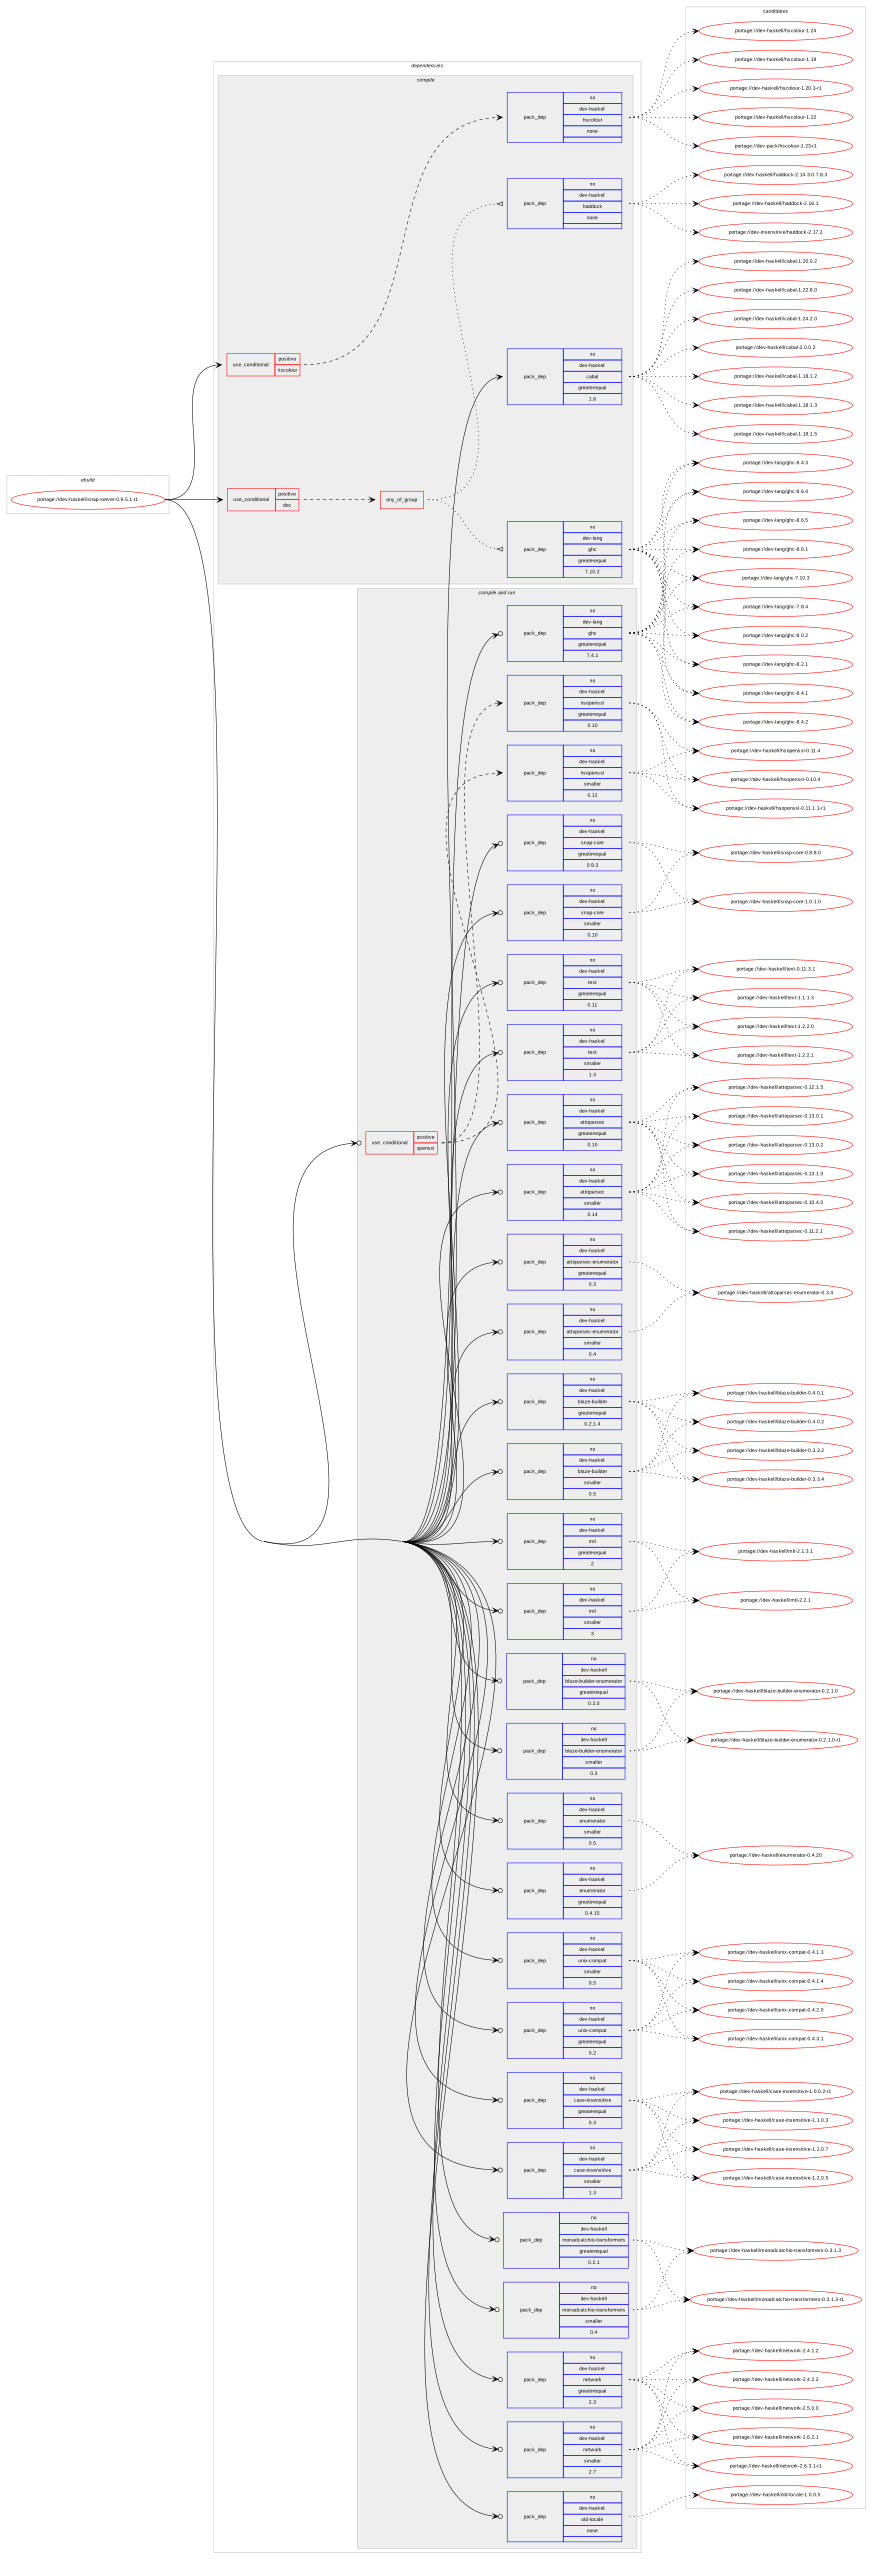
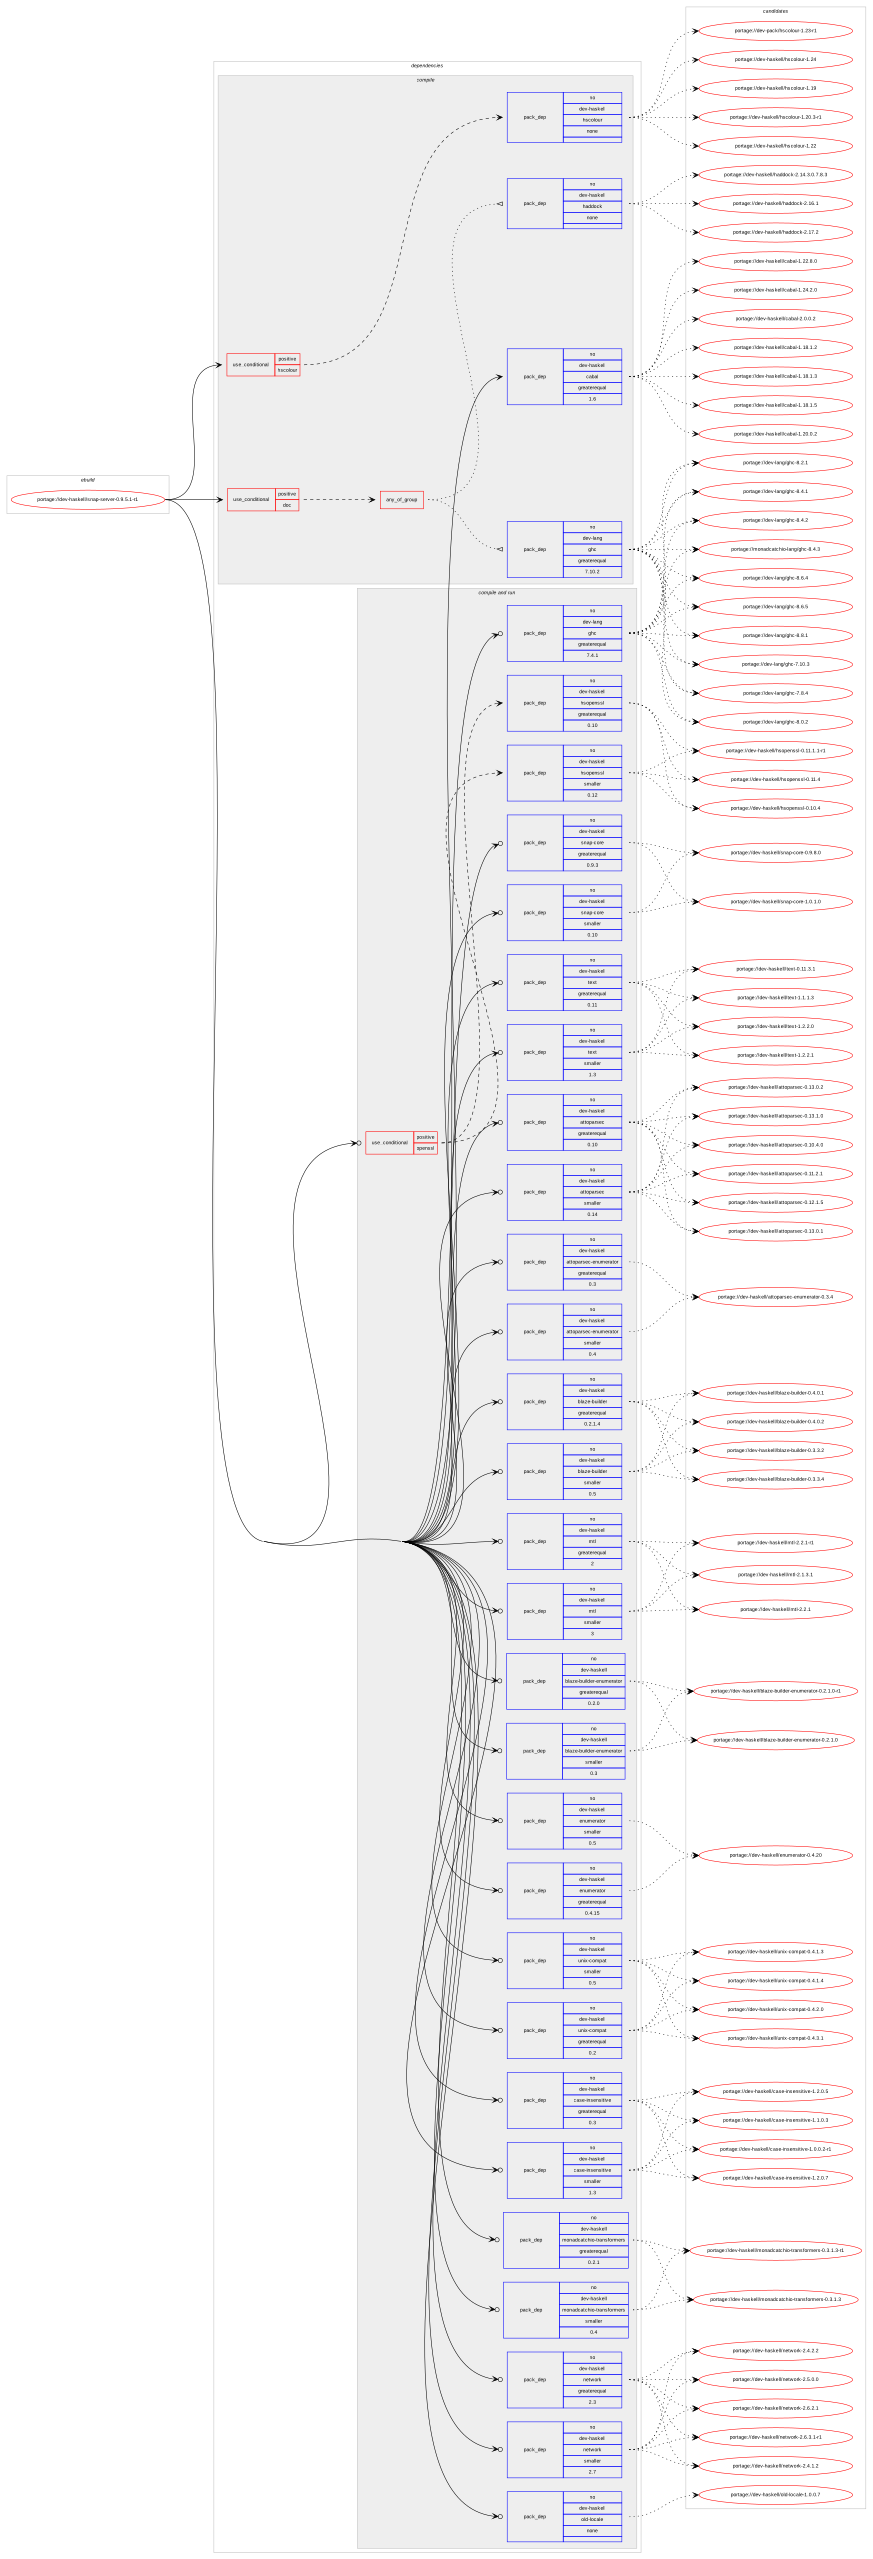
node "portage://dev-insensitive/haddock-2.17.2": label "portage://dev-insensitive/haddock-2.17.2" -> "portage://dev-haskell/haddock-2.17.2"
node "portage://dev-lang/ghc-8.4.3": label "portage://dev-lang/ghc-8.4.3" -> "portage://monadcatchio-lang/ghc-8.4.3"
node "portage://dev-haskell/mtl-2.2.1-r1": added
node "portage://dev-haskell/old-locale-1.0.0.5": label "portage://dev-haskell/old-locale-1.0.0.5" -> "portage://dev-haskell/old-locale-1.0.0.7"
